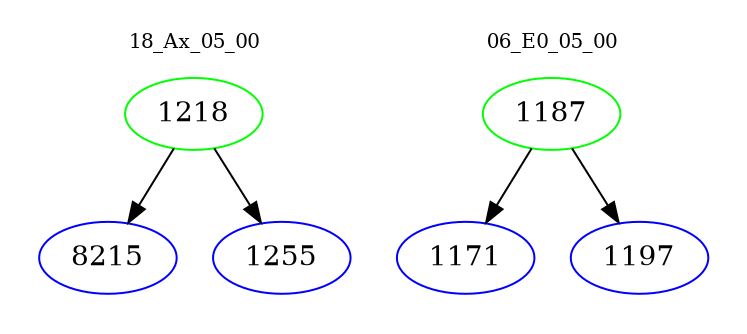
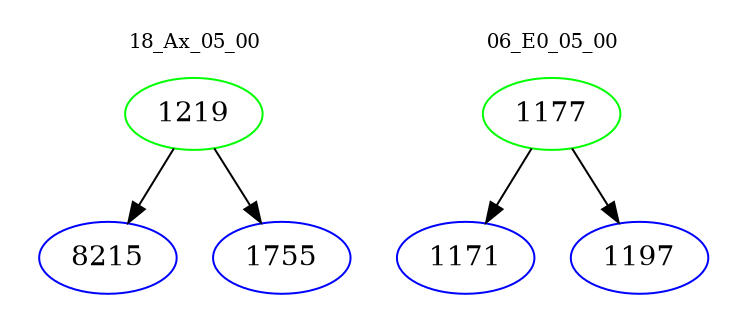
node "1218": label "1218" -> "1219"
node "1187": label "1187" -> "1177"
node "1255": label "1255" -> "1755"
